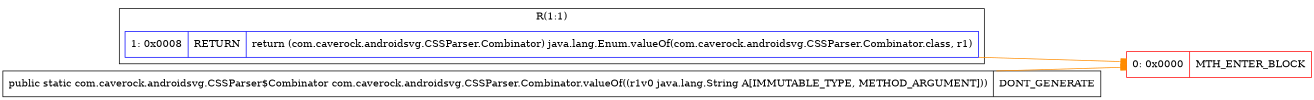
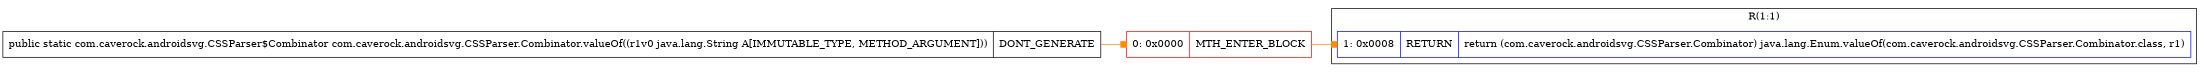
edge "1: 0x0008" -> "0: 0x0000": reversed
